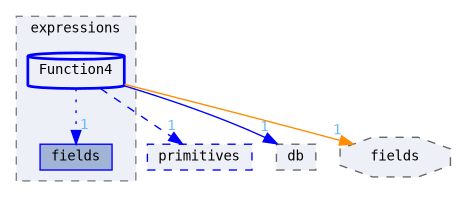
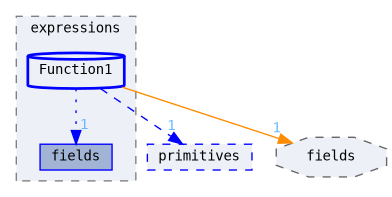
node "Function4": label "Function4" -> "Function1"
node "db": removed
